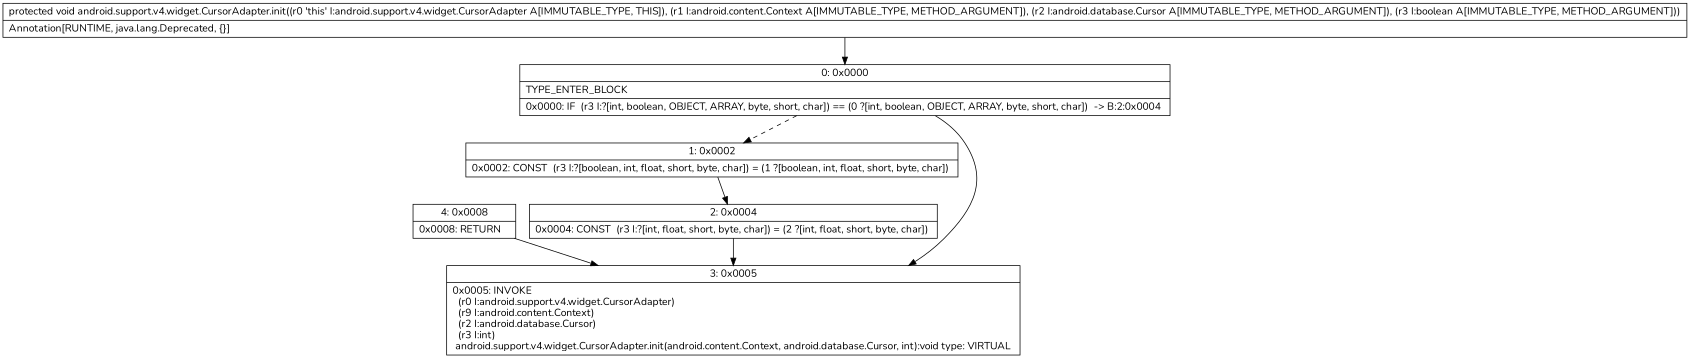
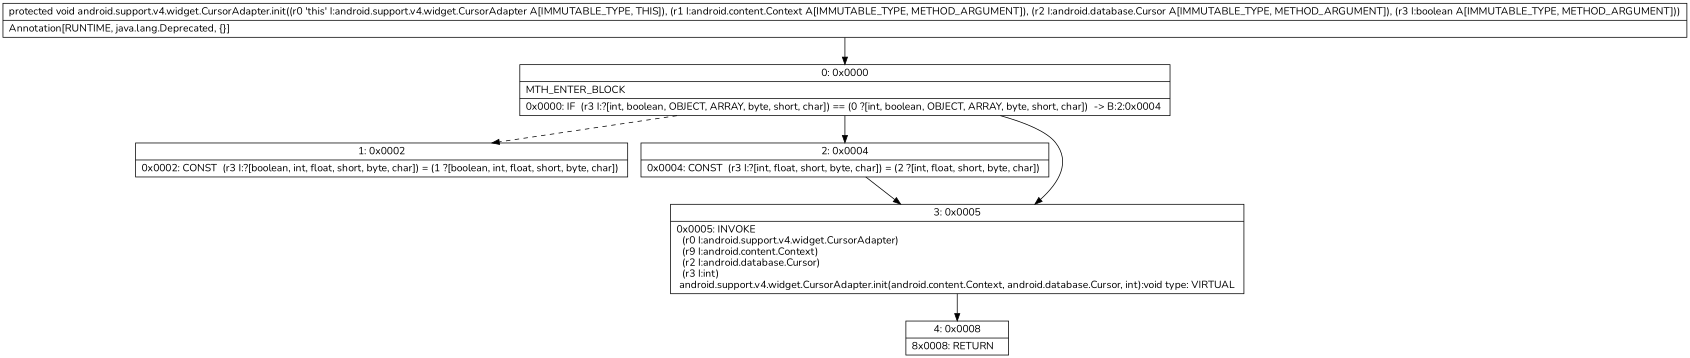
node "0: 0x0000": text "TYPE_ENTER_BLOCK" -> "MTH_ENTER_BLOCK"
edge "1: 0x0002" -> "2: 0x0004": now "0: 0x0000" -> "2: 0x0004"
node "4: 0x0008": text "0x0008: RETURN" -> "8x0008: RETURN"
edge "4: 0x0008" -> "3: 0x0005": reversed
